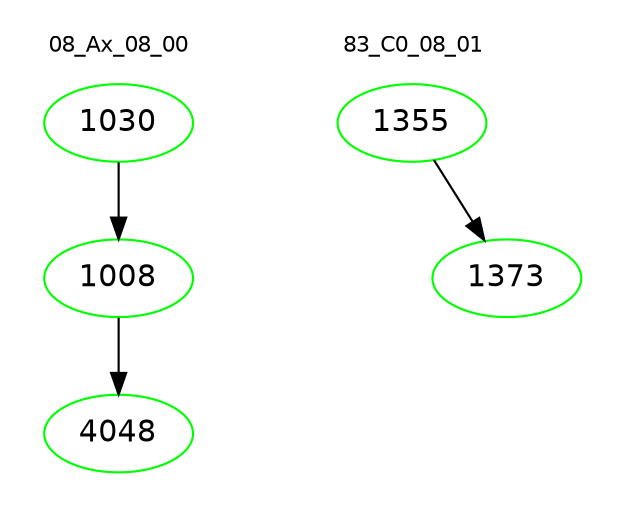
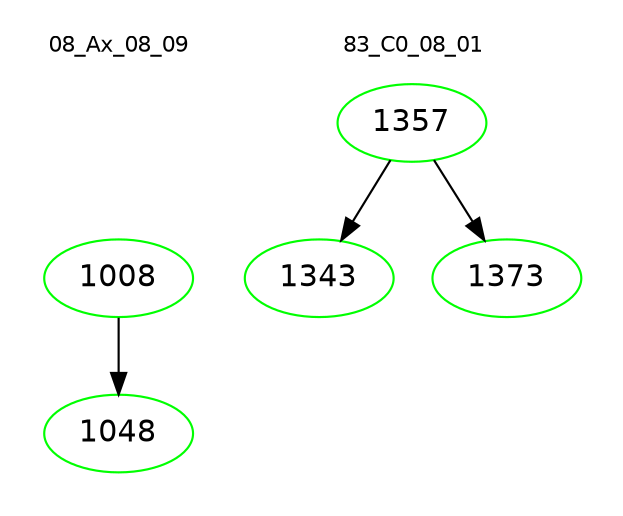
cluster "08_Ax_08_00": label "08_Ax_08_00" -> "08_Ax_08_09"
node "1030": removed
node "1355": label "1355" -> "1357"
node "1343": added
node "4048": label "4048" -> "1048"
